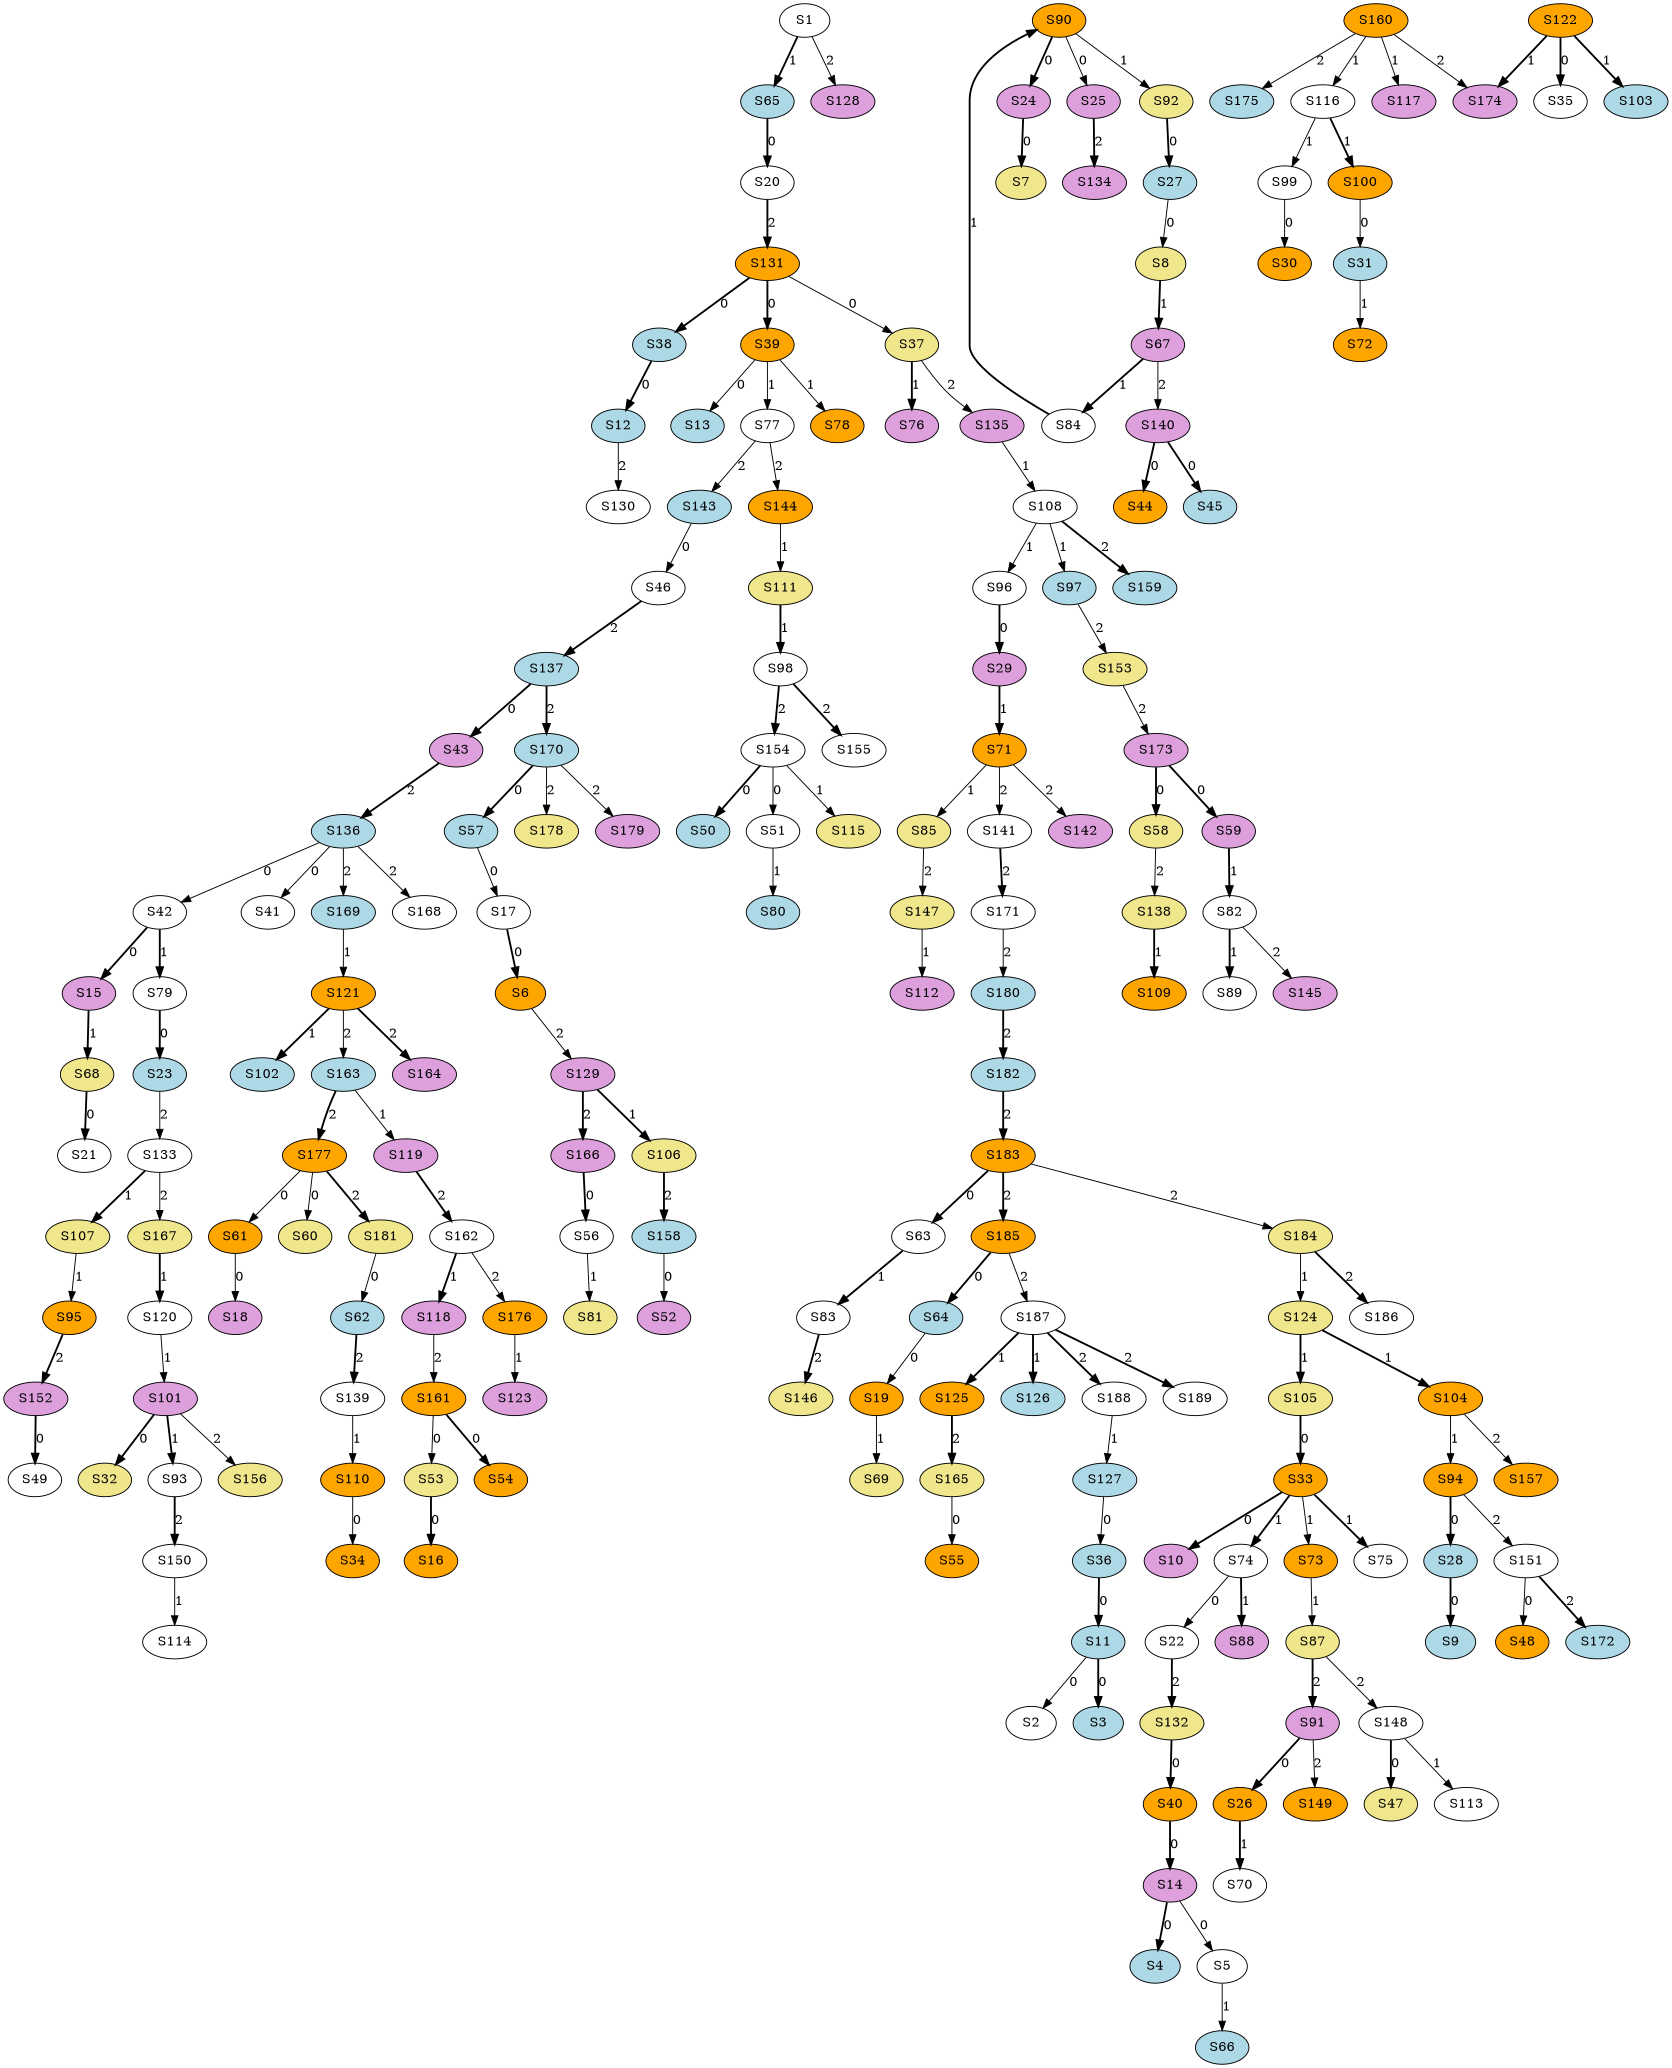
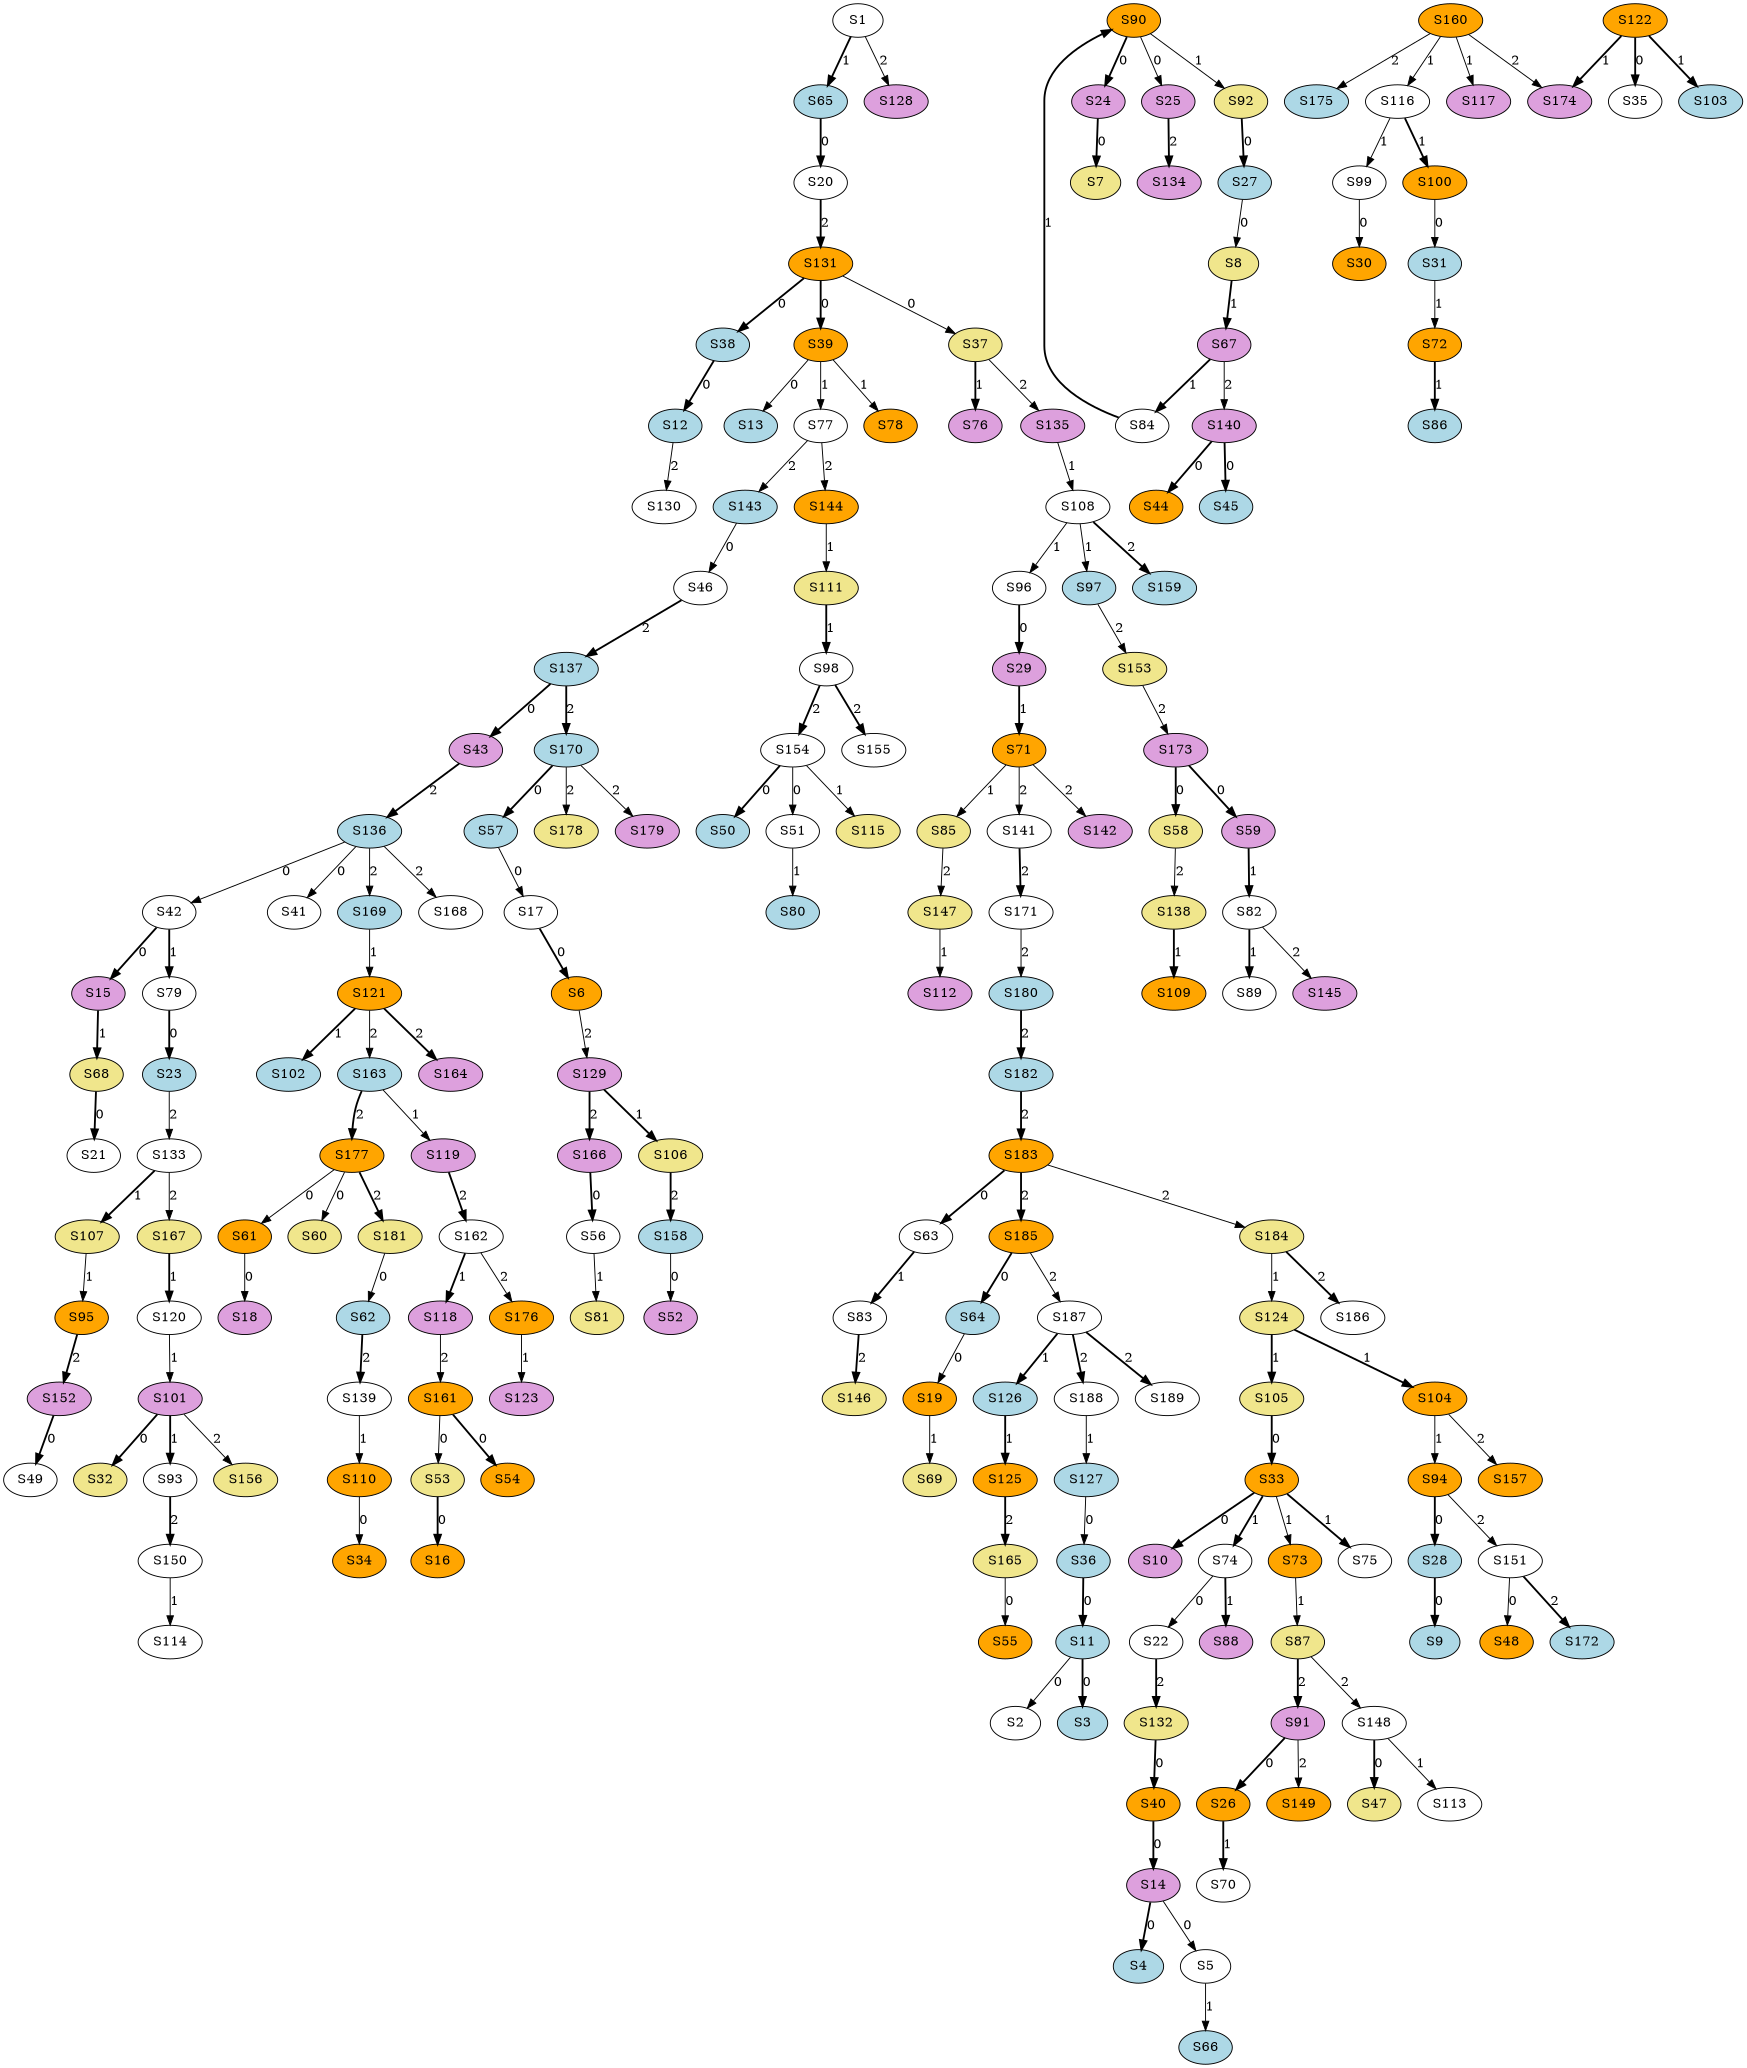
node "S86": added
edge "S187" -> "S125": now "S126" -> "S125"
